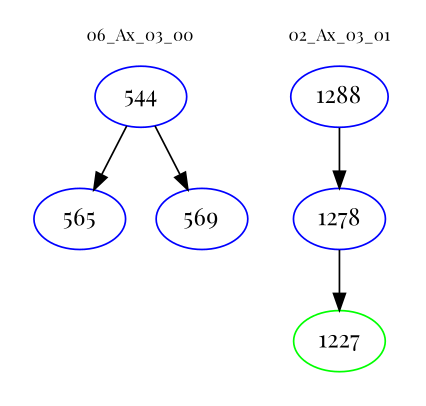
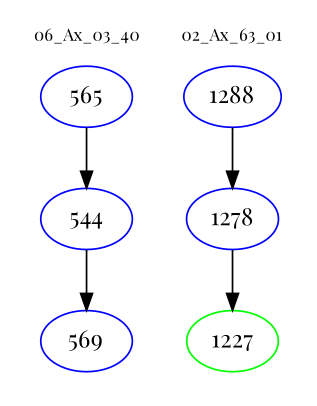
cluster "06_Ax_03_00": label "06_Ax_03_00" -> "06_Ax_03_40"
cluster "02_Ax_03_01": label "02_Ax_03_01" -> "02_Ax_63_01"
edge "544" -> "565": reversed
